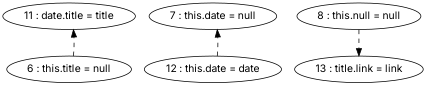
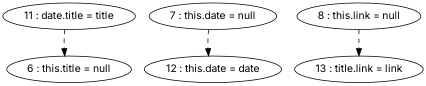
node "8 : this.null = null": label "8 : this.null = null" -> "8 : this.link = null"
edge "6 : this.title = null" -> "11 : date.title = title": reversed
edge "12 : this.date = date" -> "7 : this.date = null": reversed
